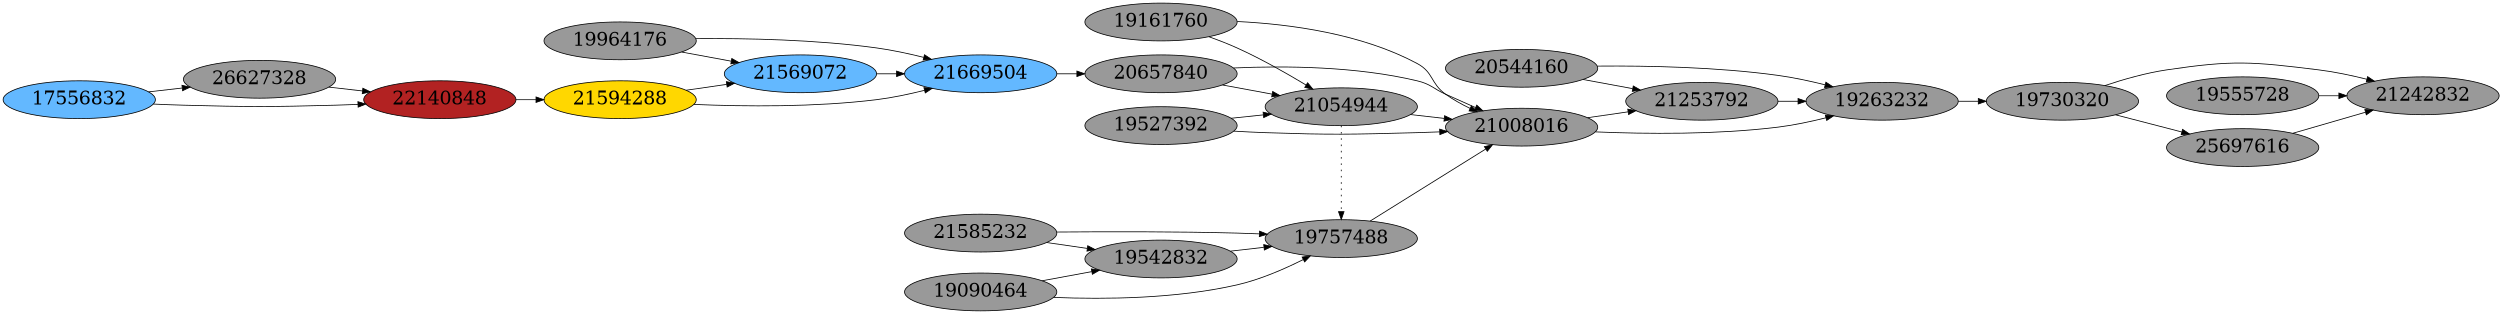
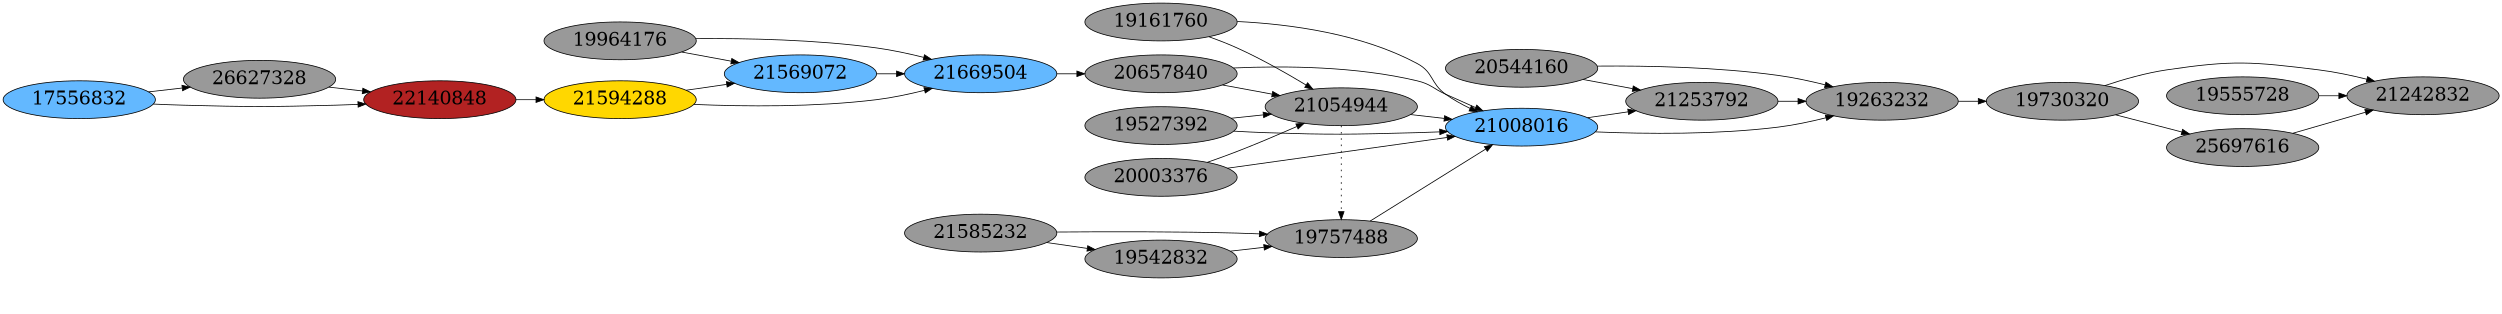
node "21008016": fillcolor grey60 -> steelblue1
node "20003376": added
node "19090464": removed
